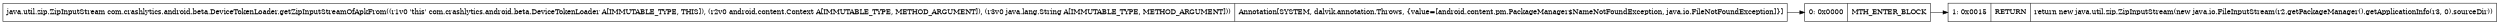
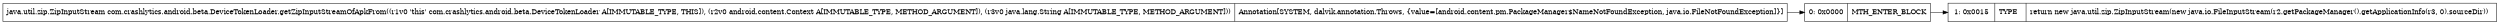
node "1: 0x0015": text "RETURN" -> "TYPE"
